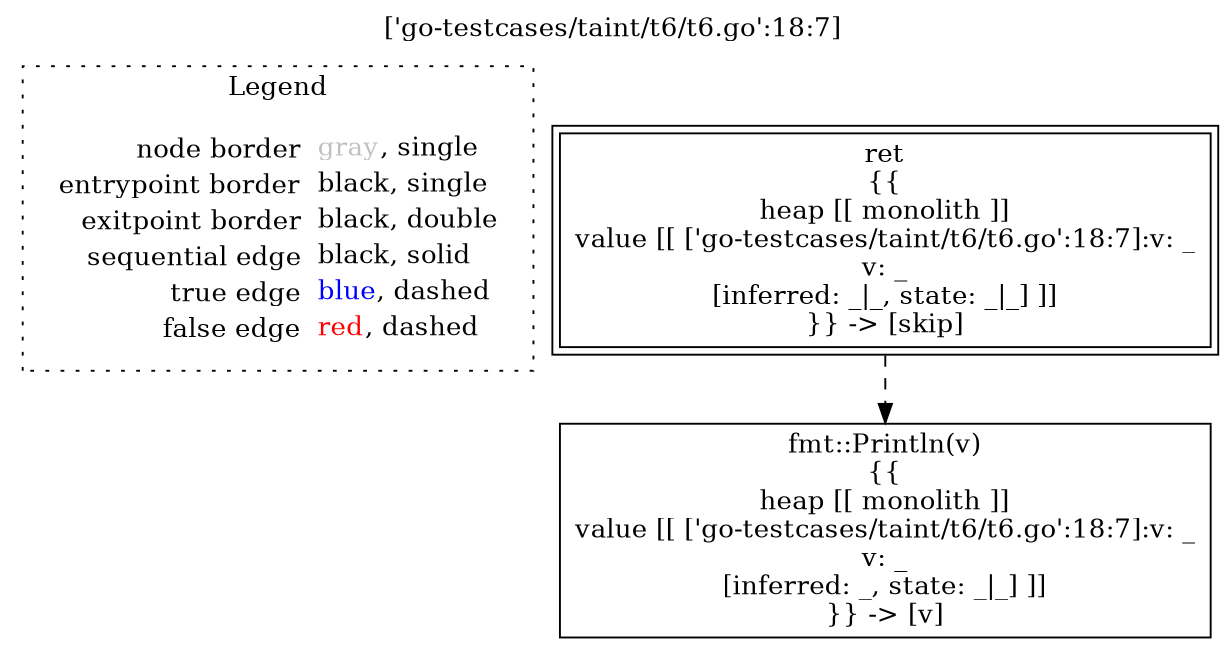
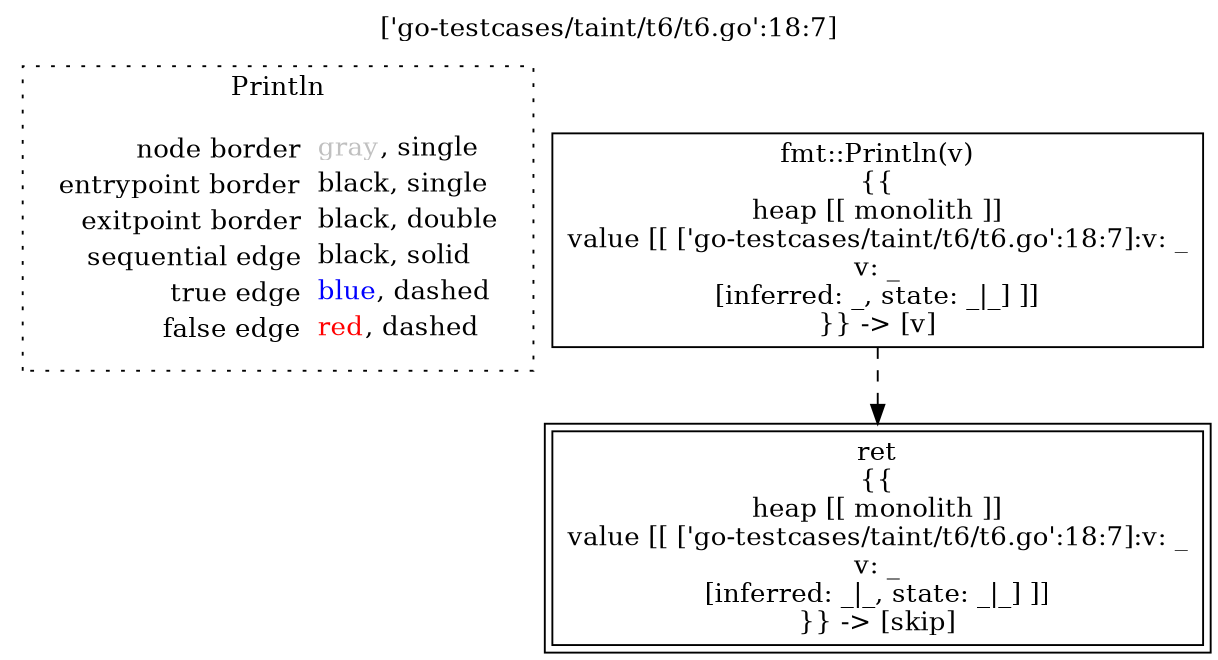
cluster "Legend": label "Legend" -> "Println"
edge "ret" -> "fmt::Println(v)": reversed
